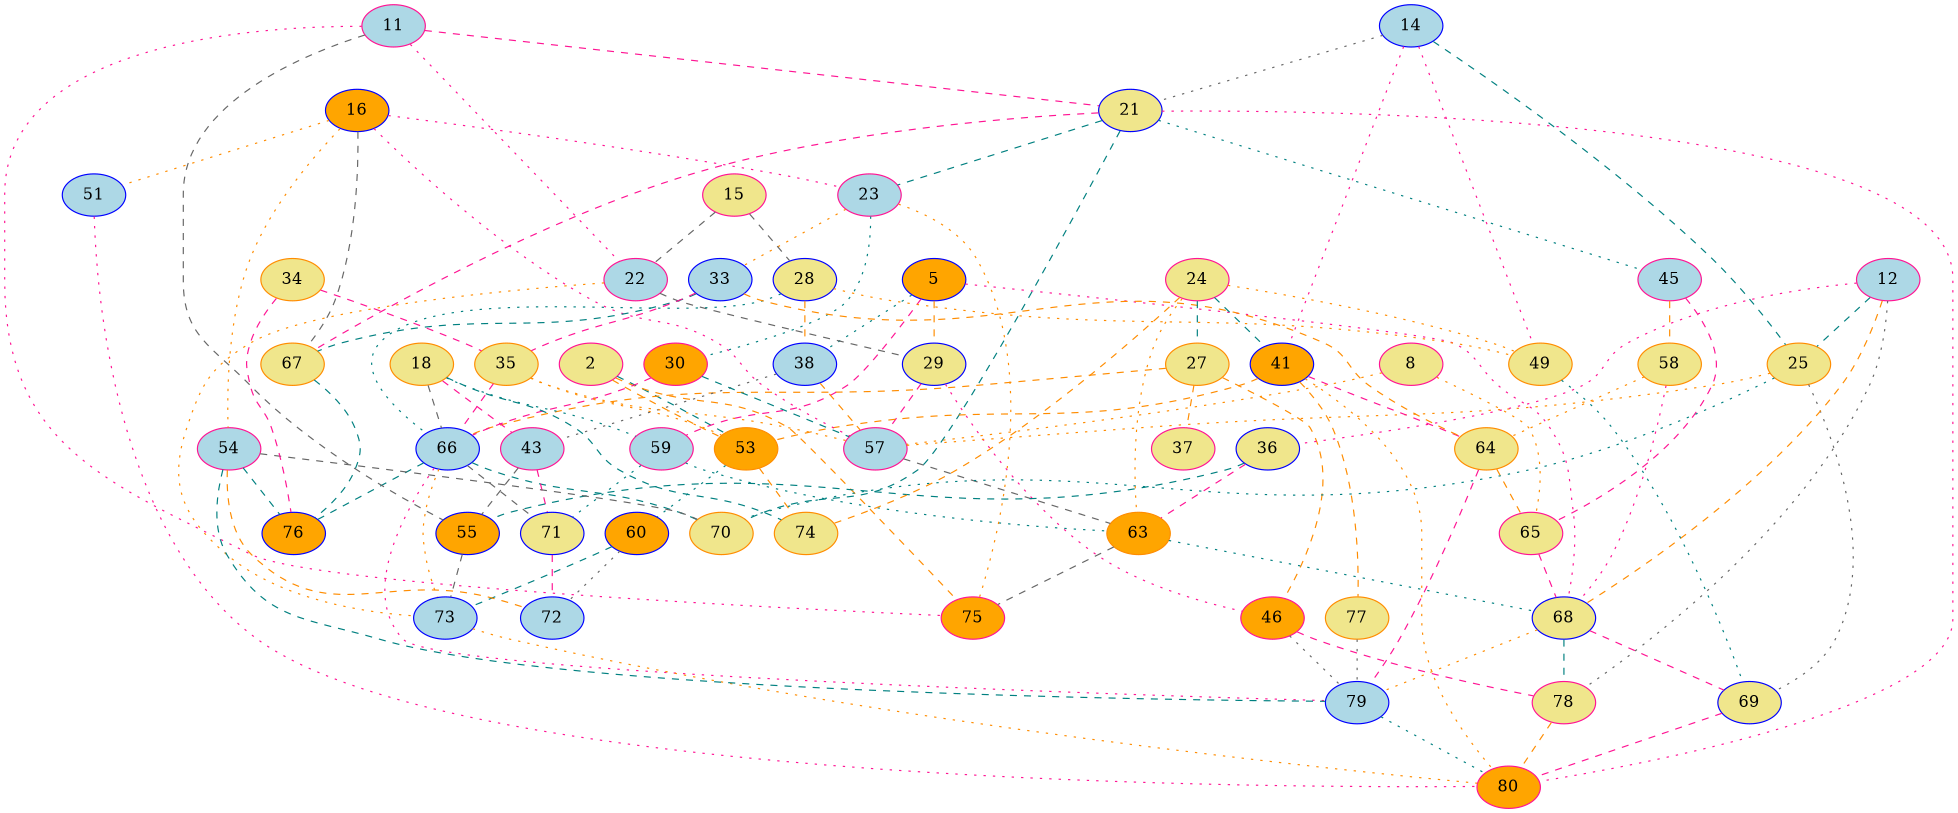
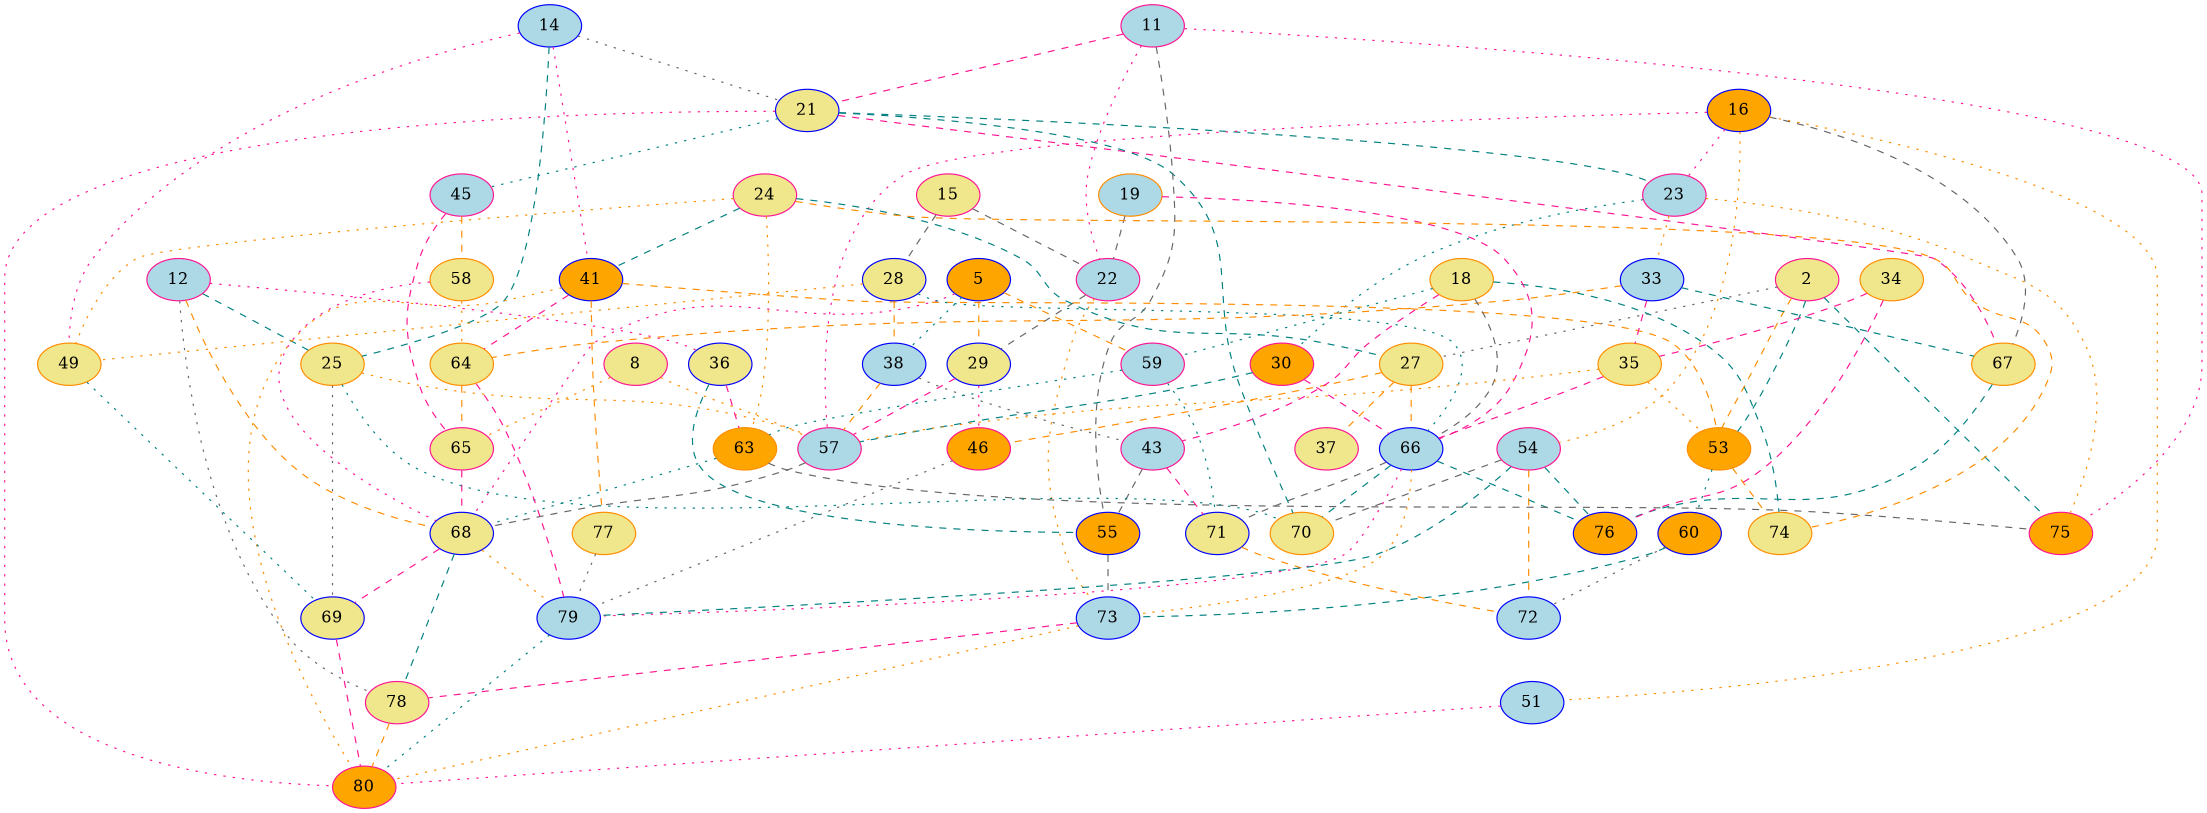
node "19": added
edge "2" -- "27": added
edge "5" -- "59": color deeppink -> darkorange
edge "2" -- "75": color darkorange -> teal
edge "57" -- "63": now "57" -- "68"
edge "71" -- "72": color deeppink -> darkorange
edge "46" -- "78": now "73" -- "78"
